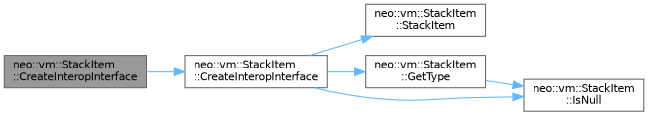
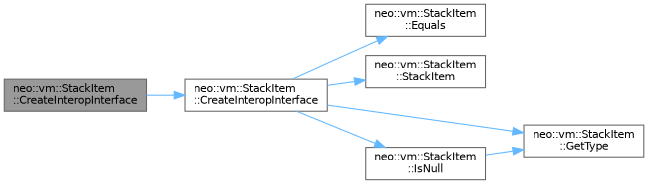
node "neo::vm::StackItem ::Equals": added
edge "neo::vm::StackItem ::GetType" -> "neo::vm::StackItem ::IsNull": reversed
